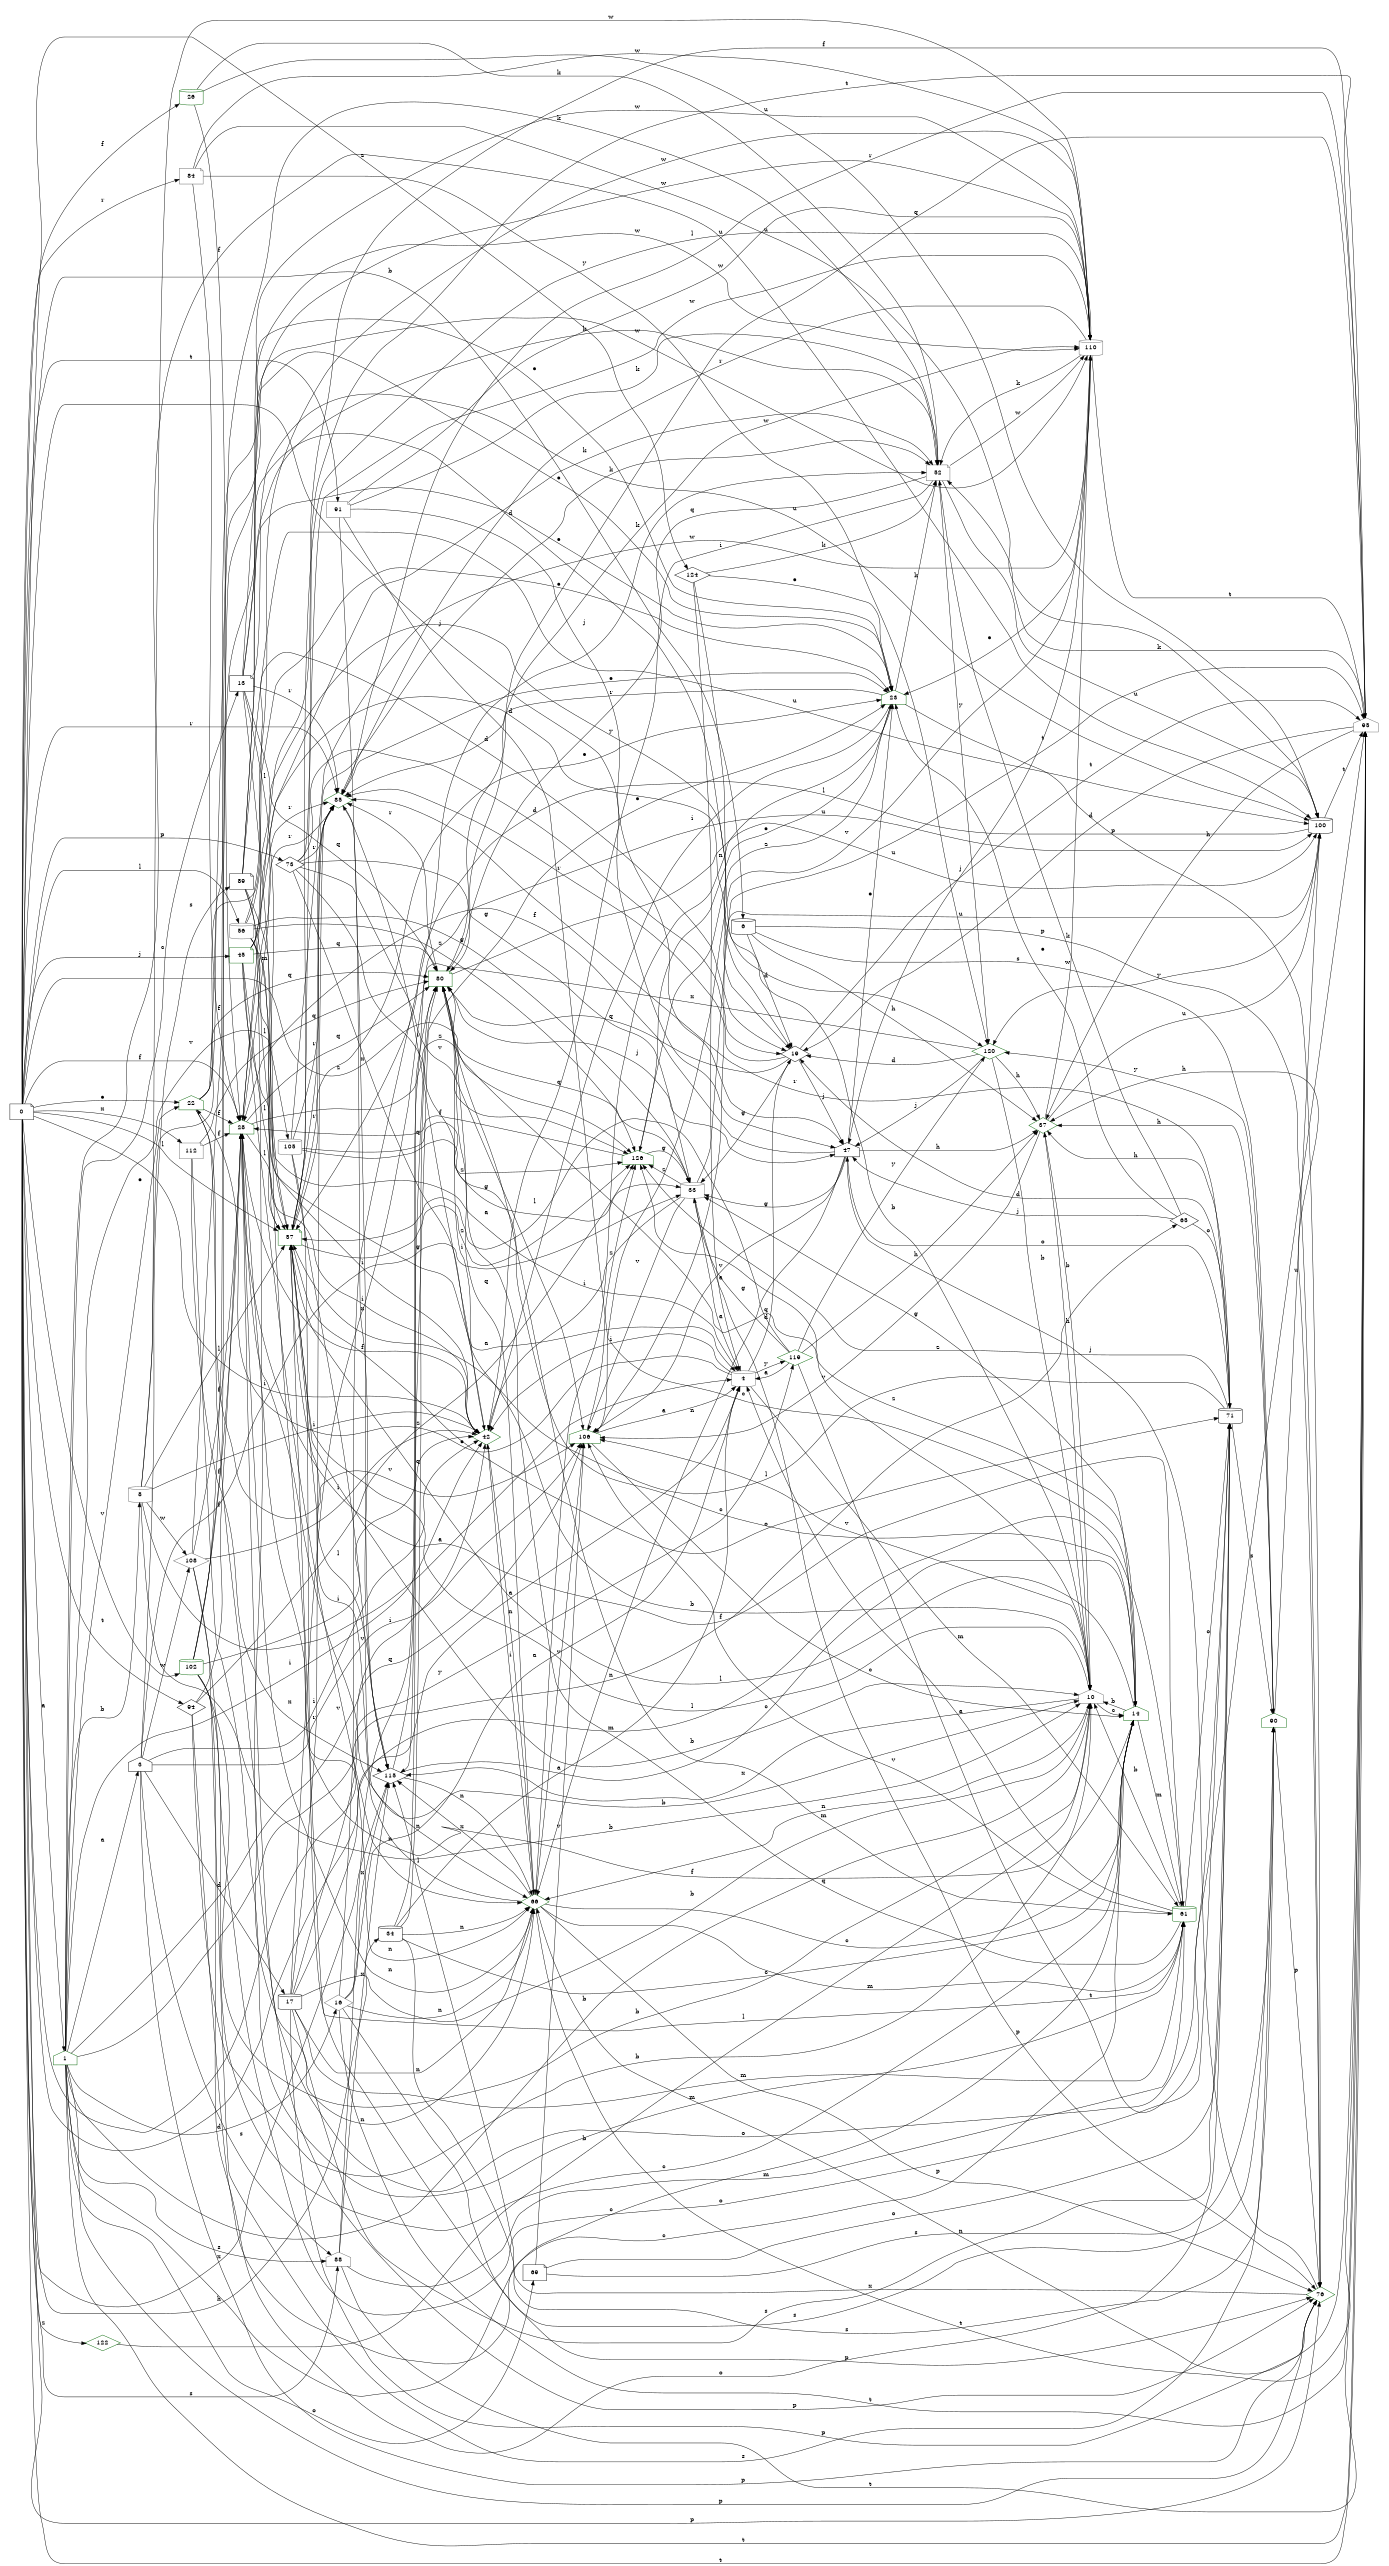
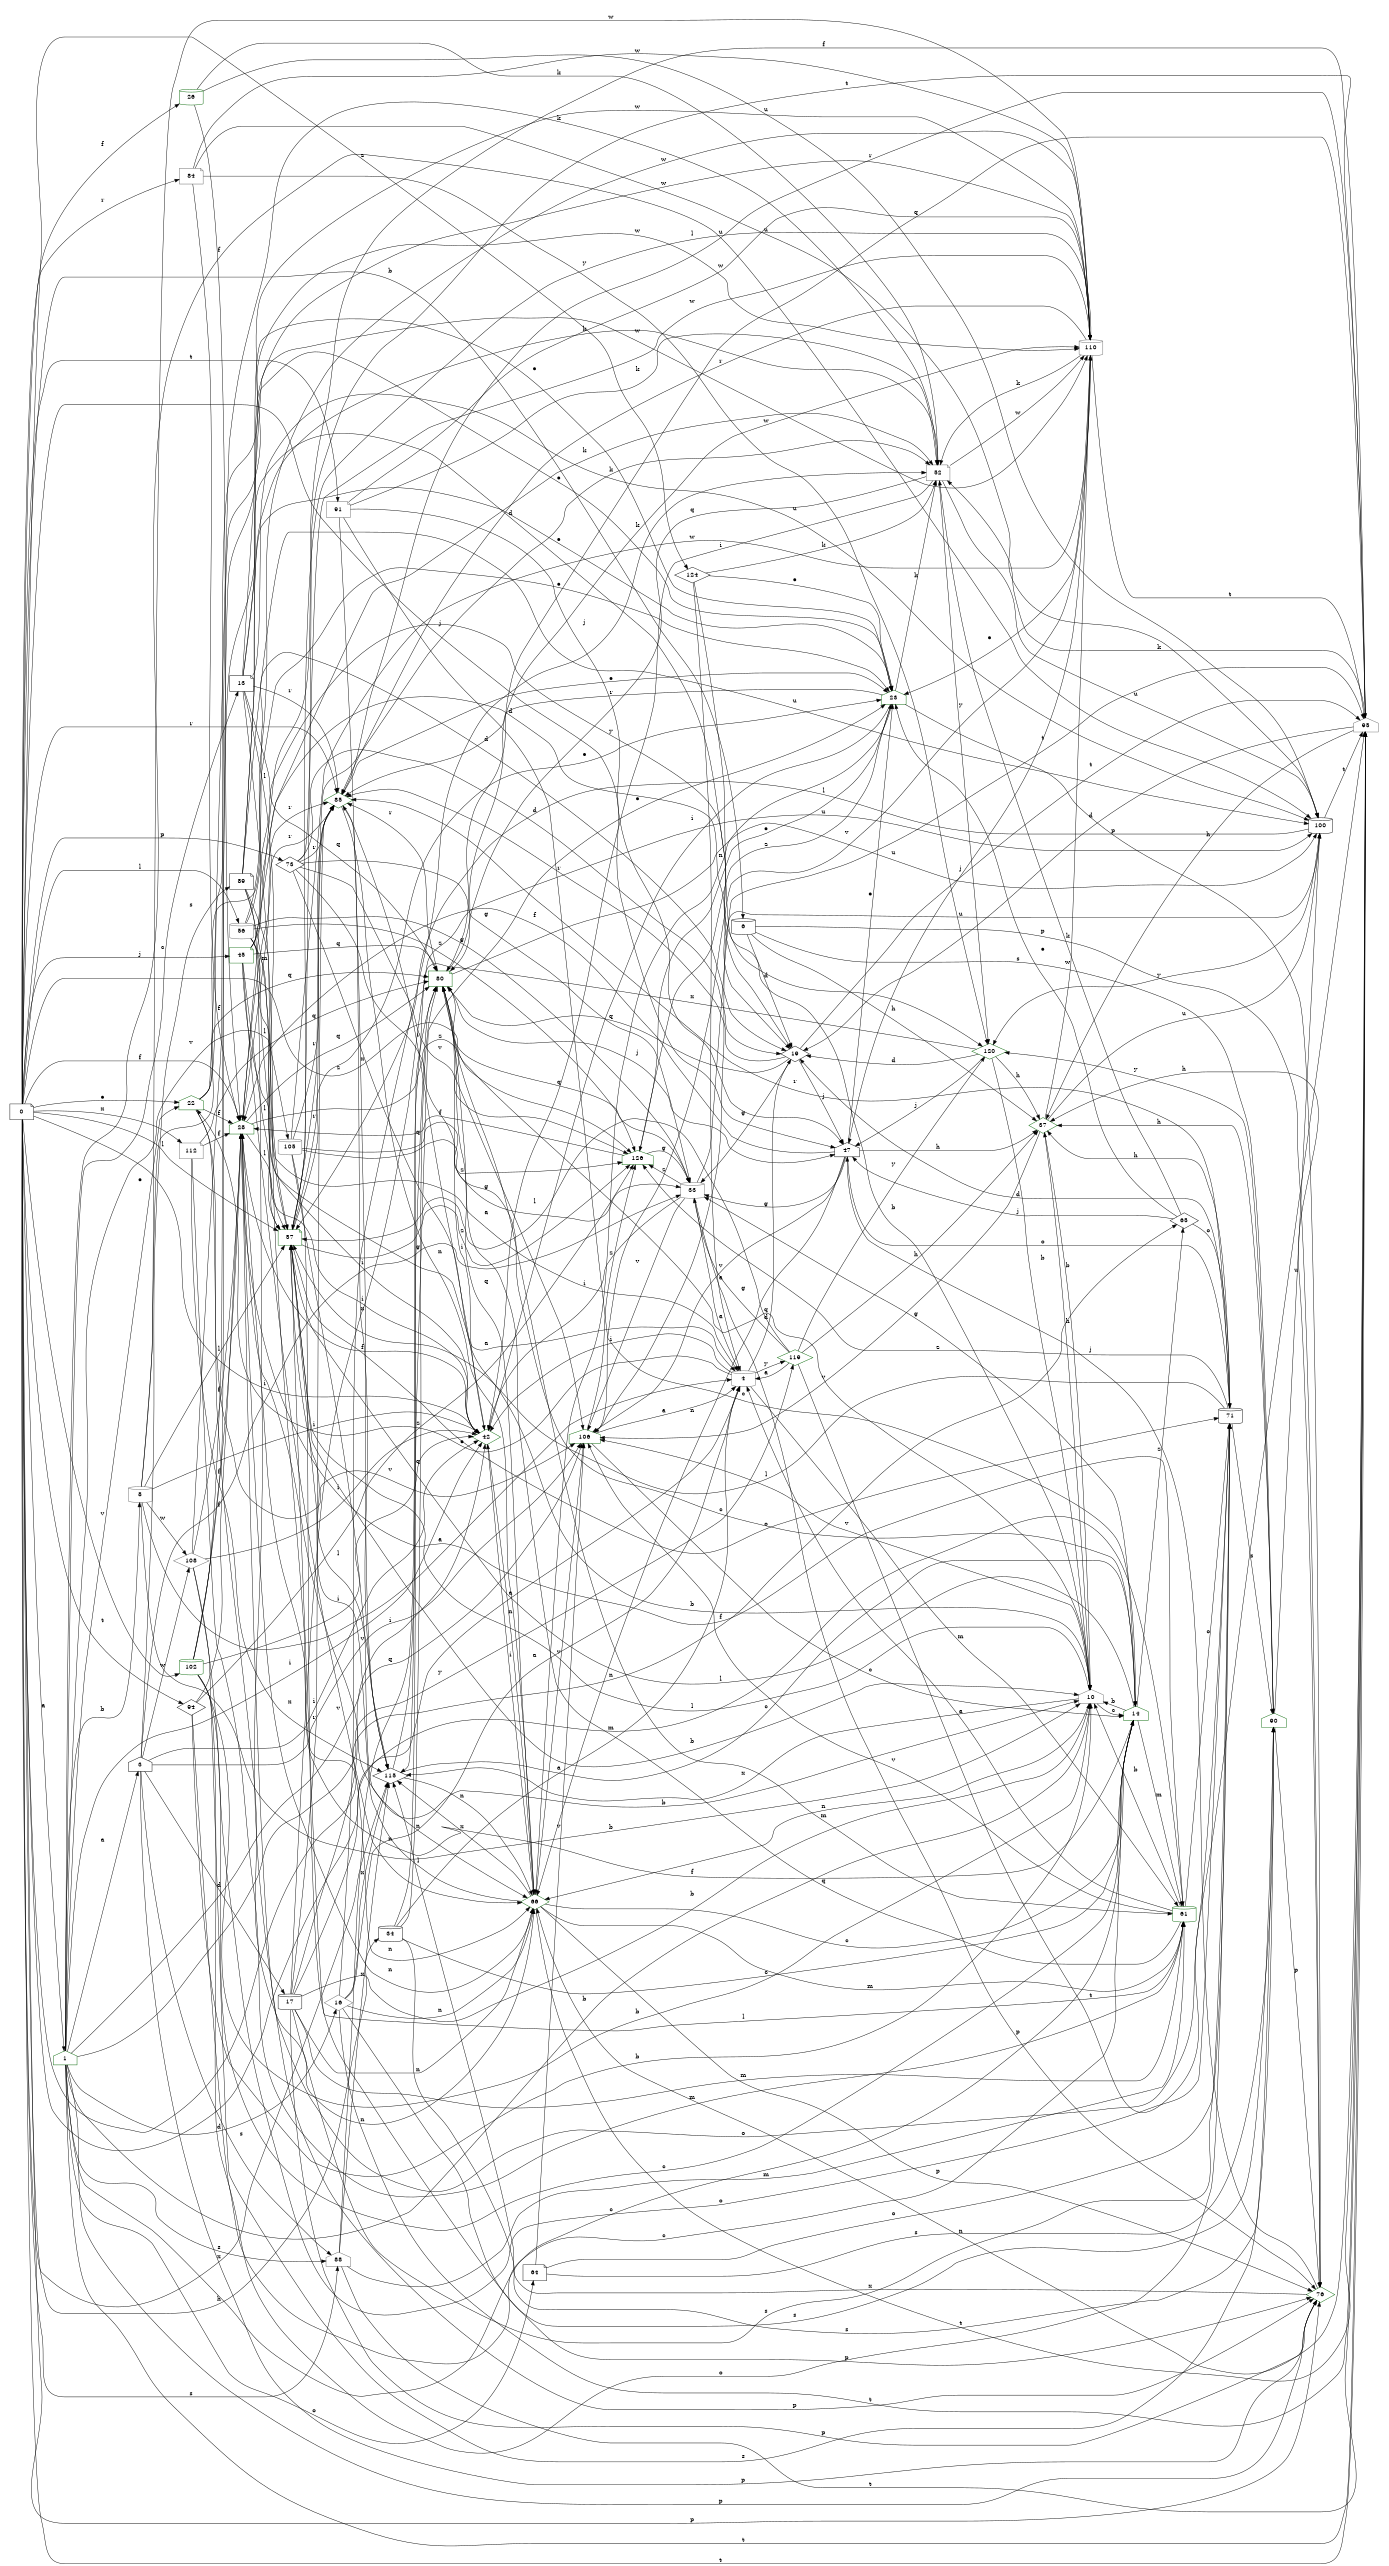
edge "14" -> "126": now "14" -> "65"
edge "34" -> "66": now "85" -> "66"
node "69": label "69" -> "64"
node "122": removed
